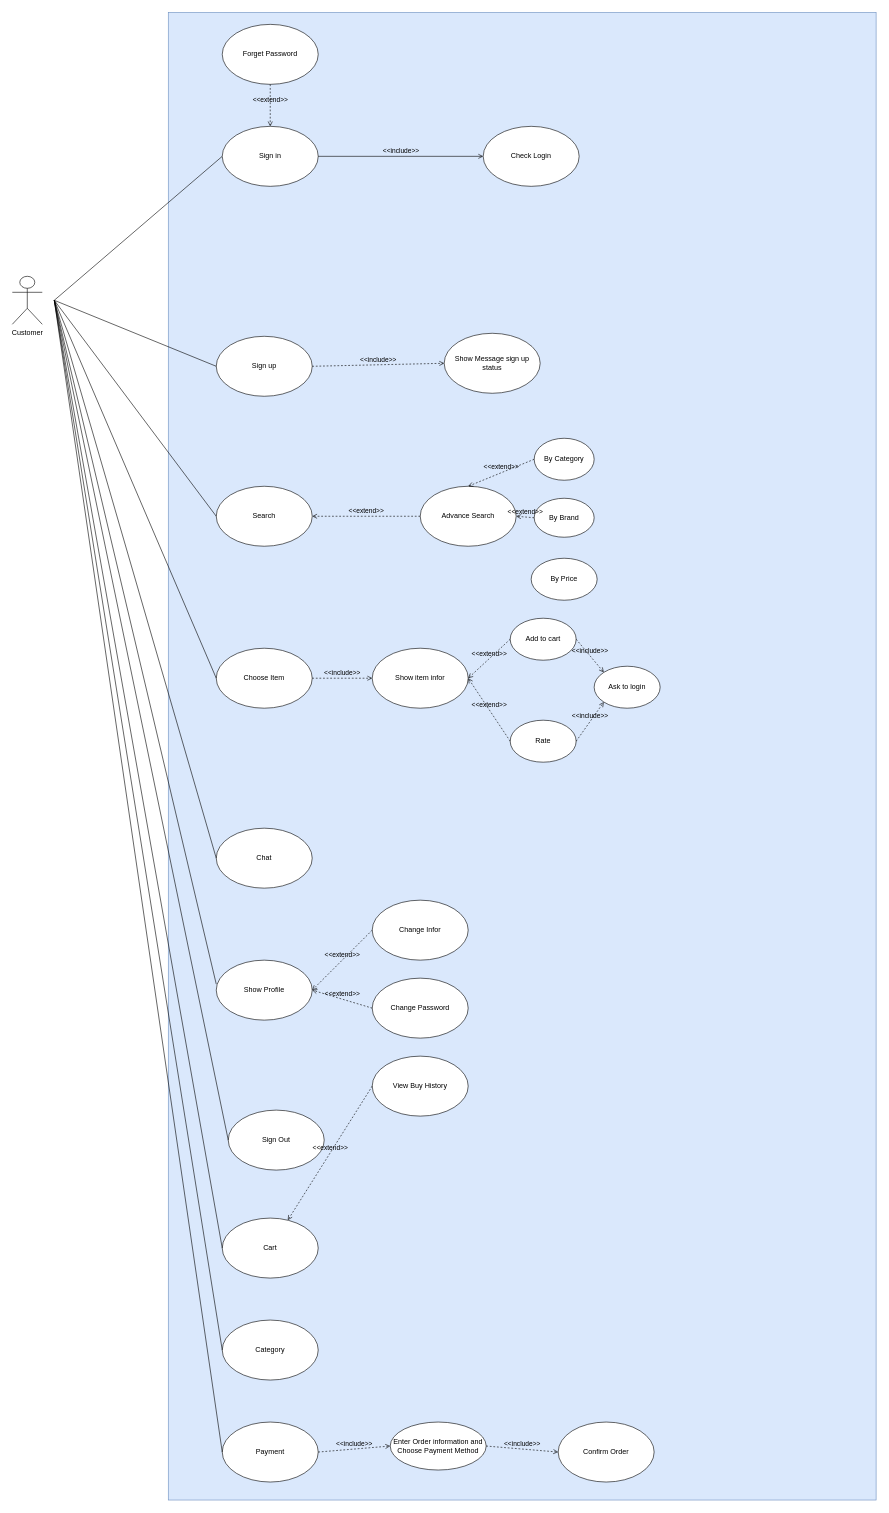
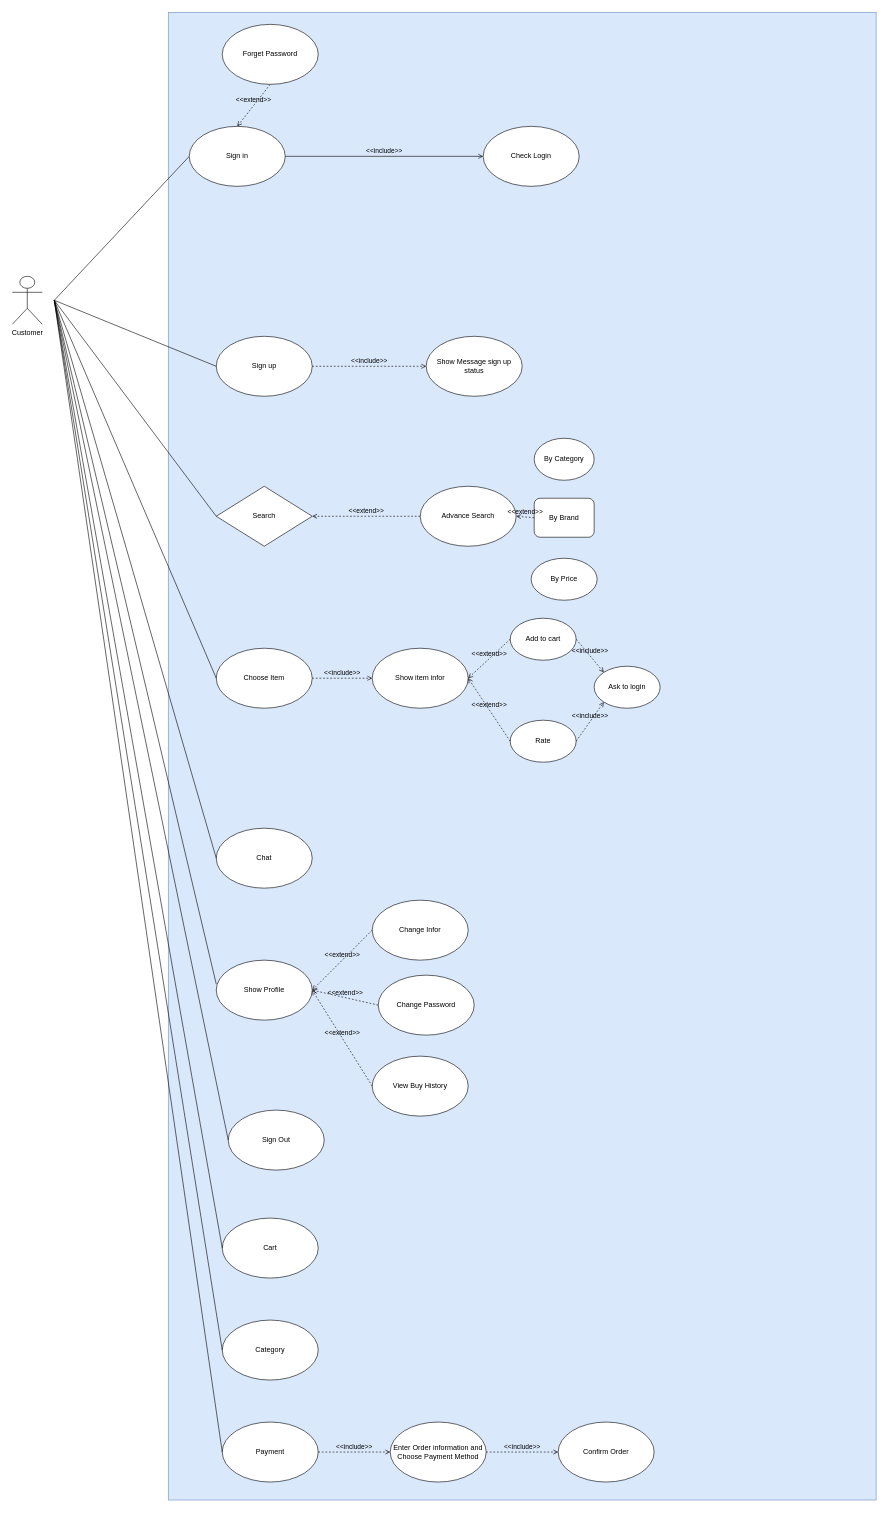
node "Sign in": moved (270, 156) -> (237, 156)
node "Show Message sign up status": moved (492, 363) -> (474, 366)
edge "By Category" -> "Advance Search": removed, label "<<extend>>"
node "Search": shape ellipse -> diamond
node "By Brand": shape ellipse -> rounded rectangle
node "Change Password": moved (420, 1008) -> (426, 1005)
edge "View Buy History" -> "Cart": now "View Buy History" -> "Show Profile"
node "Enter Order information and Choose Payment Method": size 96x48 -> 96x60
